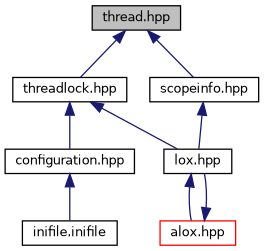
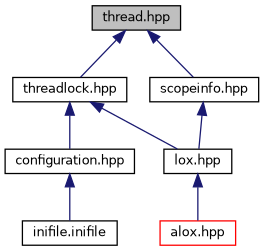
edge "lox.hpp" -> "alox.hpp": removed
